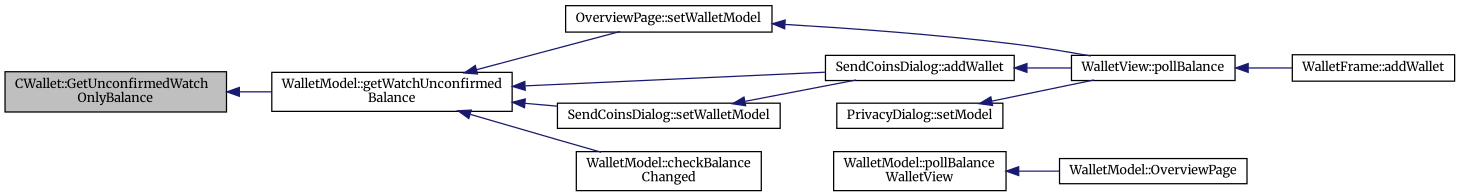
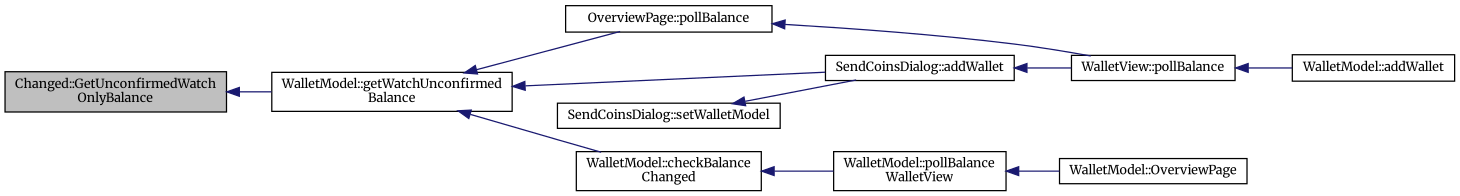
node "OverviewPage::setWalletModel": label "OverviewPage::setWalletModel" -> "OverviewPage::pollBalance"
node "WalletFrame::addWallet": label "WalletFrame::addWallet" -> "WalletModel::addWallet"
node "CWallet::GetUnconfirmedWatch OnlyBalance": label "CWallet::GetUnconfirmedWatch OnlyBalance" -> "Changed::GetUnconfirmedWatch OnlyBalance"
edge "SendCoinsDialog::setWalletModel" -> "WalletModel::getWatchUnconfirmed Balance": removed
node "PrivacyDialog::setModel": removed
edge "WalletModel::pollBalance WalletView" -> "WalletModel::checkBalance Changed": added
